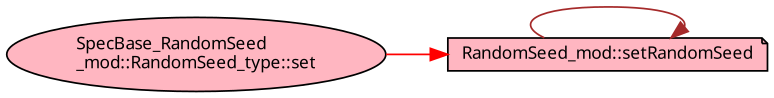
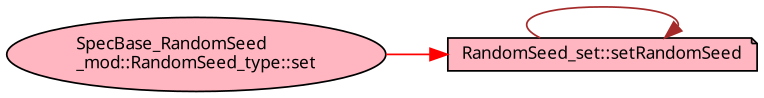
node "RandomSeed_mod::setRandomSeed": label "RandomSeed_mod::setRandomSeed" -> "RandomSeed_set::setRandomSeed"
